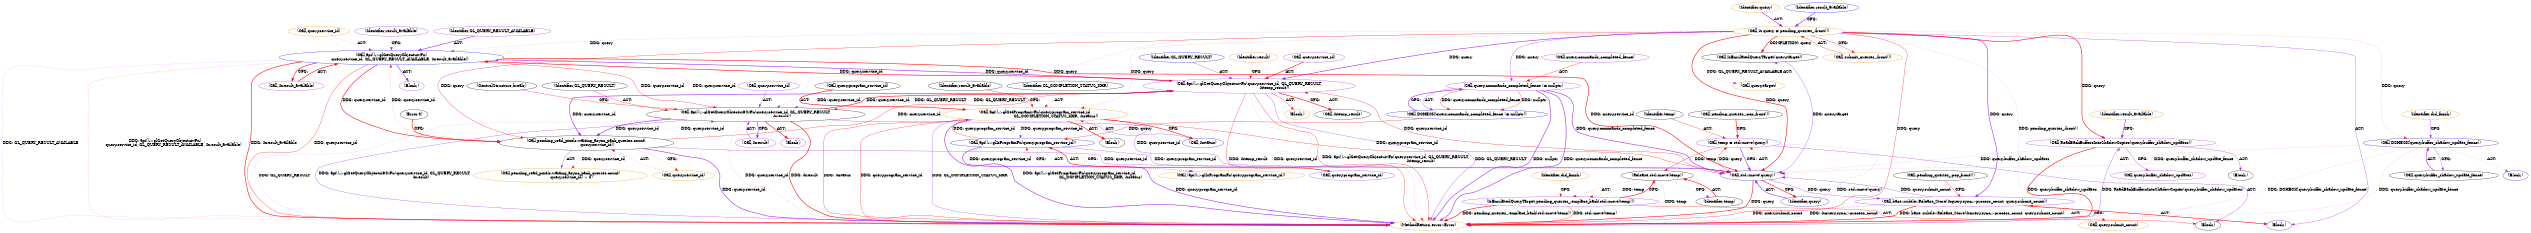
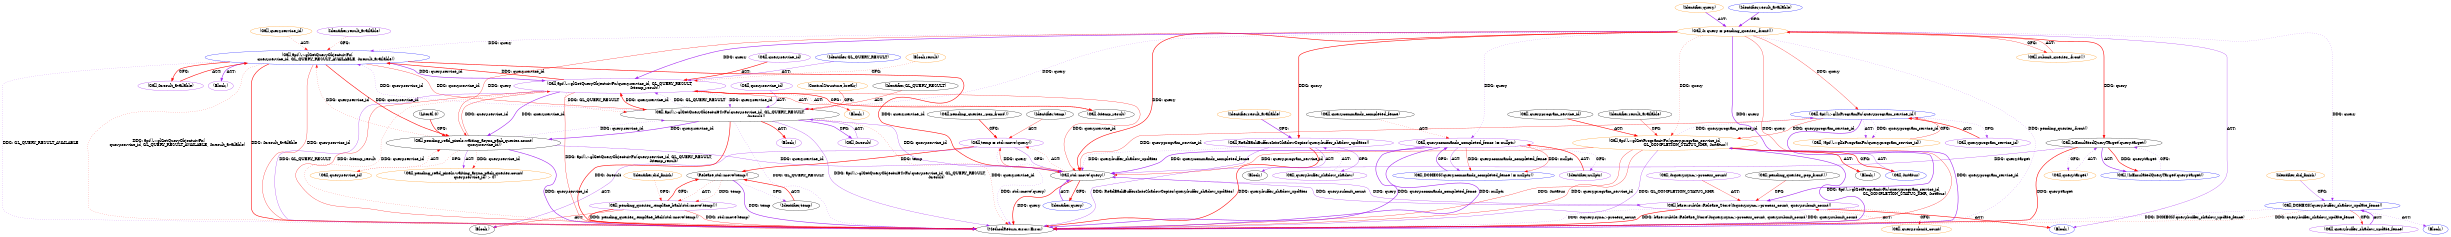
node "(Identifier,GL_QUERY_RESULT_AVAILABLE)": removed
edge "(Call,& query = pending_queries_.front())" -> "(Call,DCHECK(query.buffer_shadow_update_fence))": color red -> purple
edge "(Call,& query = pending_queries_.front())" -> "(Call,query.commands_completed_fence != nullptr)": style solid -> dotted
edge "(Call,& query = pending_queries_.front())" -> "(Call,IsEmulatedQueryTarget(query.target))": label "COMPLETION: query" -> "DDG: query"
node "(Identifier,result)": label "(Identifier,result)" -> "(Block,result)"
node "(Call,query.commands_completed_fence)": color purple -> black
edge "(Call,query.commands_completed_fence)" -> "(Call,query.commands_completed_fence != nullptr)": style solid -> dotted
edge "(Call,IsEmulatedQueryTarget(query.target))" -> "(Call,query.target)": label "DDG: GL_QUERY_RESULT_AVAILABLE" -> "CFG: "
node "(ControlStructure,break;)": color black -> darkorange
node "(Identifier,GL_COMPLETION_STATUS_KHR)": removed
node "(Error,0)": label "(Error,0)" -> "(Literal,0)"
edge "(Call,DCHECK(query.commands_completed_fence != nullptr))" -> "(Call,api()->glIsProgramFn(query.program_service_id))": now "(Call,& query = pending_queries_.front())" -> "(Call,api()->glIsProgramFn(query.program_service_id))"
edge "(Call,temp = std::move(query))" -> "(Release,std::move(temp))": style solid -> bold
edge "(Call,DCHECK(query.buffer_shadow_update_fence))" -> "(Call,query.buffer_shadow_update_fence)": color purple -> red
edge "(Call,temp = std::move(query))" -> "(Call,std::move(query))": style bold -> solid
edge "(Call,DCHECK(query.buffer_shadow_update_fence))" -> "(Call,std::move(query))": removed, label "DDG: query.buffer_shadow_update_fence"
edge "(Call,!api()->glIsProgramFn(query.program_service_id))" -> "(Call,api()->glIsProgramFn(query.program_service_id))": style dotted -> solid
edge "(Call,api()->glIsProgramFn(query.program_service_id))" -> "(Call,std::move(query))": color purple -> red
node "(Identifier,nullptr)": added
node "(Call,&query.sync->process_count)": added
node "(Call,std::move(query))": color blue -> black
node "(Call,query.buffer_shadow_updates)": label "(Call,query.buffer_shadow_updates)" -> "(Call,query.buffer_shadow_shadow)"
node "(Call,!IsEmulatedQueryTarget(query.target))": added
node "(Call,query.buffer_shadow_update_fence)": color black -> purple
node "(IsEmulatedQueryTarget,pending_queries_.emplace_back(std::move(temp)))": label "(IsEmulatedQueryTarget,pending_queries_.emplace_back(std::move(temp)))" -> "(Call,pending_queries_.emplace_back(std::move(temp)))"
edge "(Release,std::move(temp))" -> "(MethodReturn,error::Error)": style dotted -> bold
node "(MethodReturn,error::Error)": color darkorange -> black
edge "(Call,IsEmulatedQueryTarget(query.target))" -> "(MethodReturn,error::Error)": added, label "DDG: query.target"
